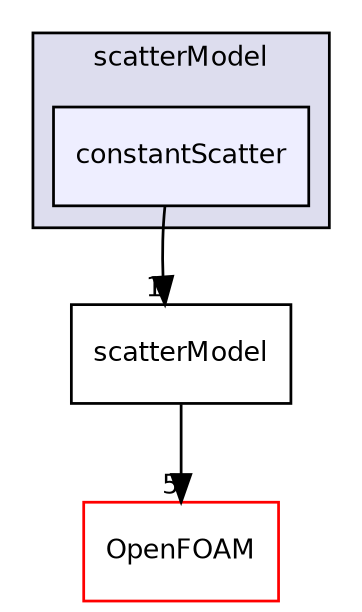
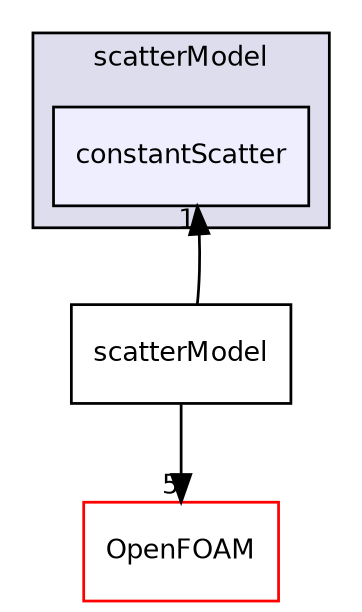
edge "constantScatter" -> "scatterModel": reversed
